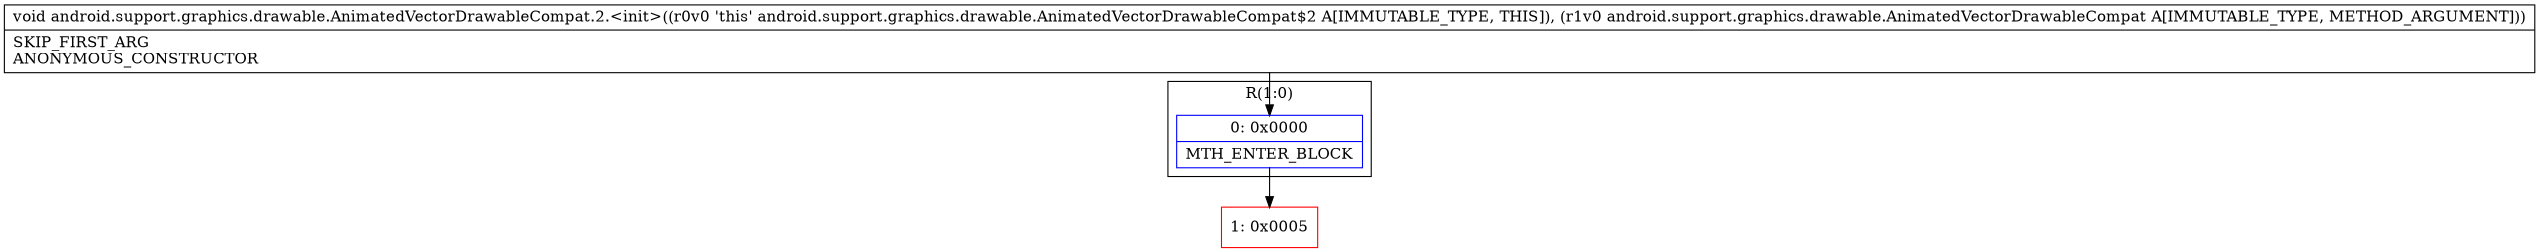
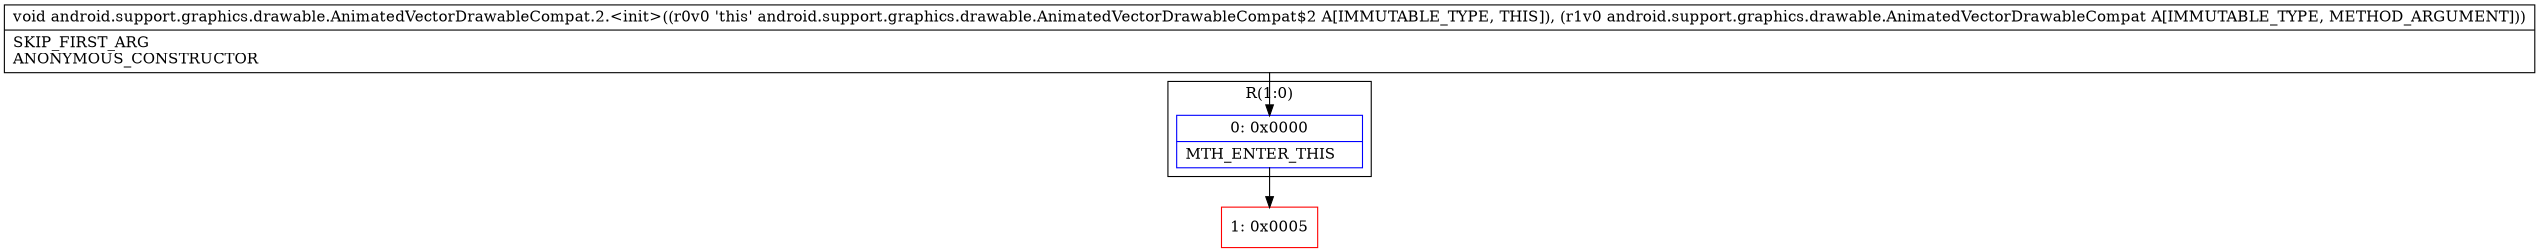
node "0: 0x0000": text "MTH_ENTER_BLOCK" -> "MTH_ENTER_THIS"
